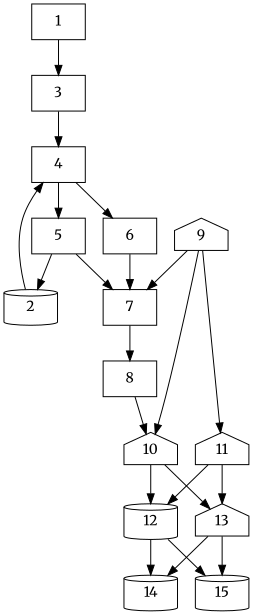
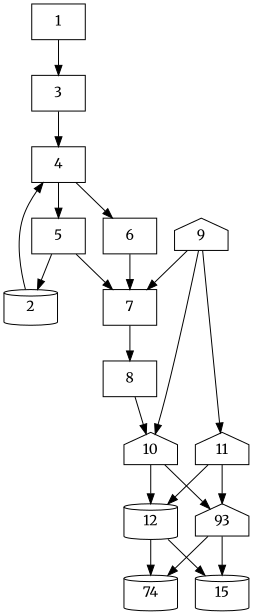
node "13": label "13" -> "93"
node "14": label "14" -> "74"
